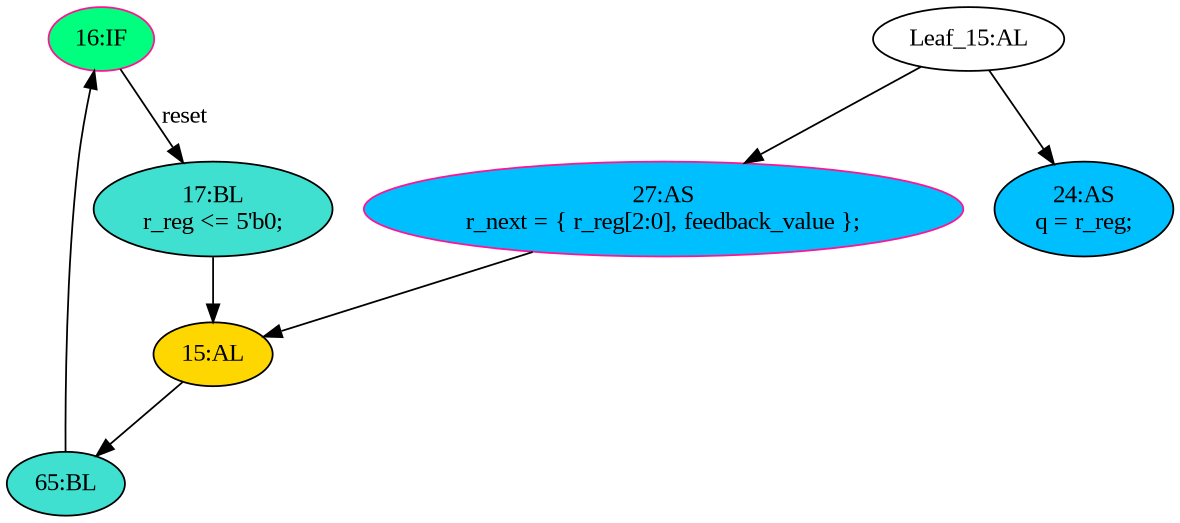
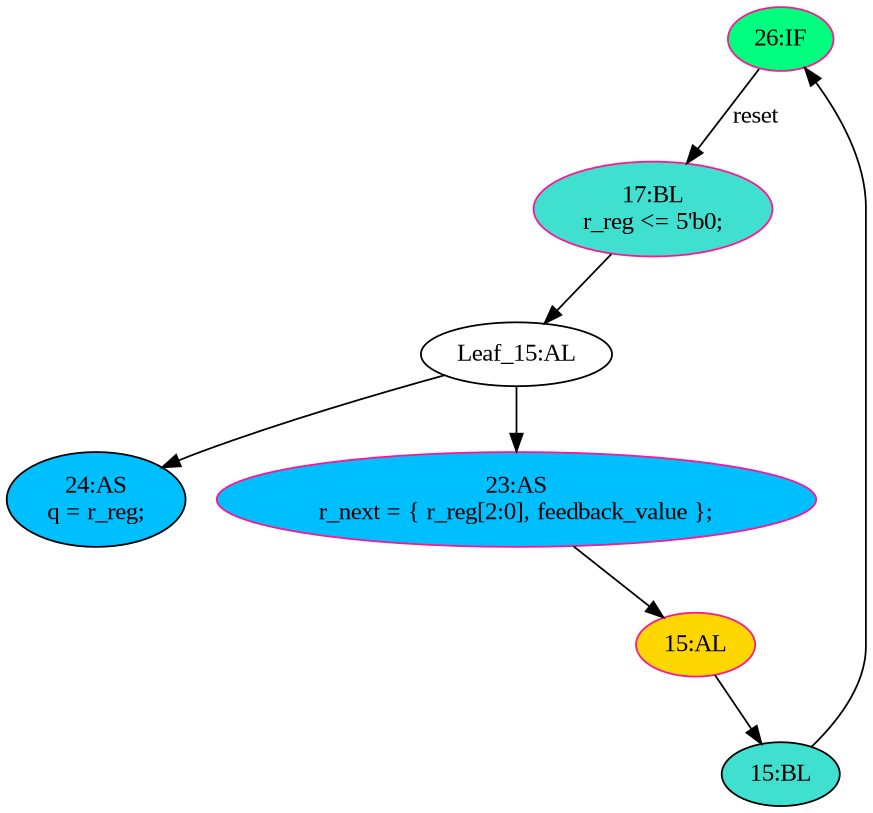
node "16:IF": label "16:IF" -> "26:IF"
node "17:BL r_reg <= 5'b0;": color black -> deeppink
node "27:AS r_next = { r_reg[2:0], feedback_value };": label "27:AS r_next = { r_reg[2:0], feedback_value };" -> "23:AS r_next = { r_reg[2:0], feedback_value };"
edge "17:BL r_reg <= 5'b0;" -> "15:AL": now "17:BL r_reg <= 5'b0;" -> "Leaf_15:AL"
node "15:AL": color black -> deeppink
node "65:BL": label "65:BL" -> "15:BL"
